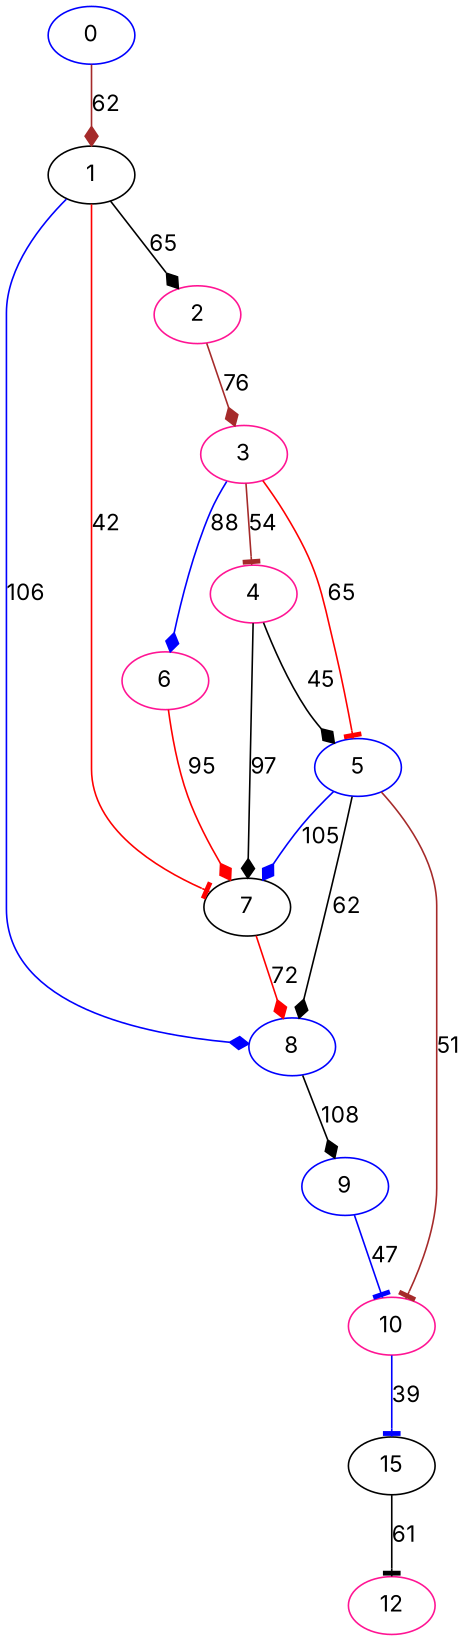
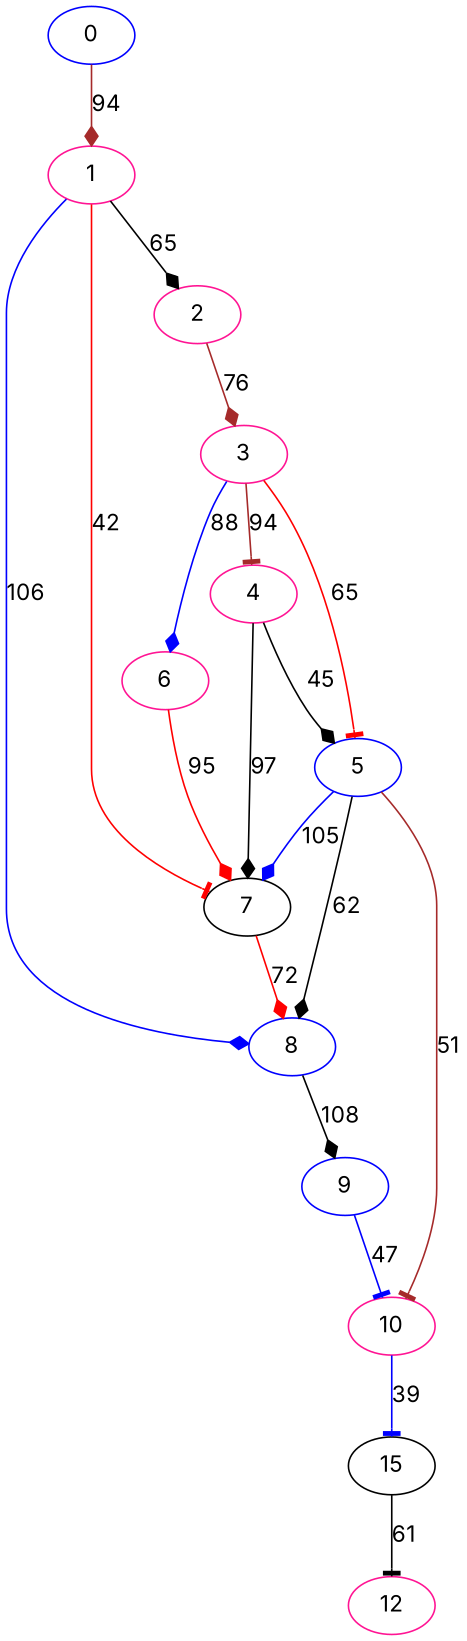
edge "0" -> "1": label "62" -> "94"
node "1": color black -> deeppink
edge "3" -> "4": label "54" -> "94"
